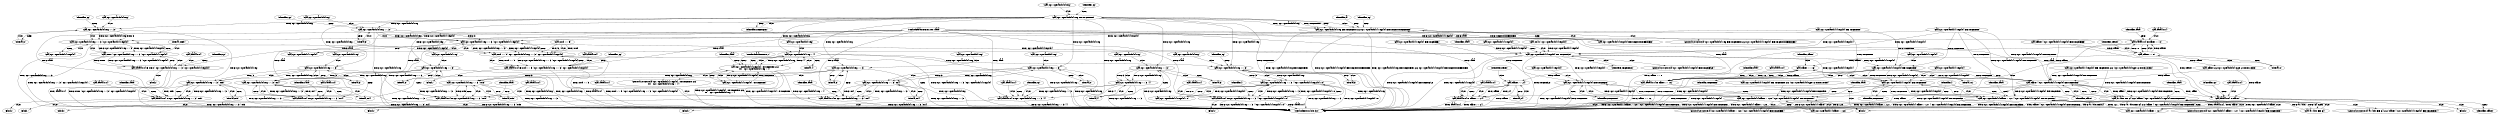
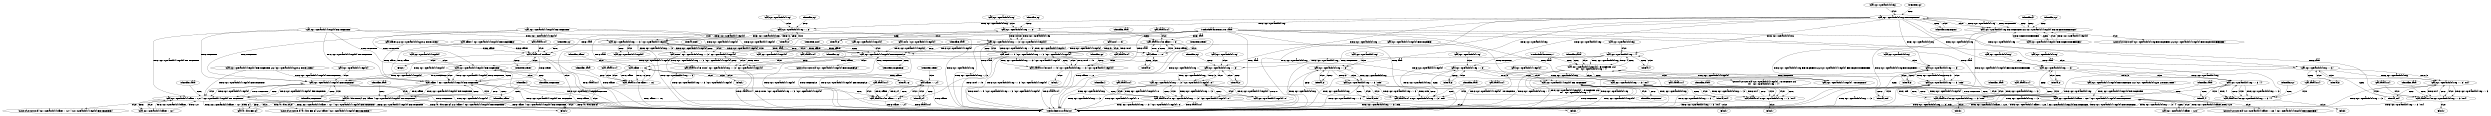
edge "(MethodParameterIn,ut8 *data)" -> "(Call,data[l++] = offset >> 16)": reversed
node "(Identifier,mod)": added
edge "(Identifier,X86R_ESP)" -> "(Call,op->operands[1].regs[0] == X86R_ESP)": label "AST: " -> "DDG: X86R_UNDEFINED"
edge "(Call,offset >> 8)" -> "(Call,offset && op->operands[0].type & OT_QWORD)": reversed
edge "(Call,offset || op->operands[1].regs[0] == X86R_RIP)" -> "(Call,data[l++] = offset)": reversed
edge "(Call,data[l++] = op->operands[0].reg << 3 | 4)" -> "(Call,op->operands[0].reg << 3 | 4)": added, label "CFG:"
node "(MethodReturn,bits int)": label "(MethodReturn,bits int)" -> "(MethodReturn,static int)"
